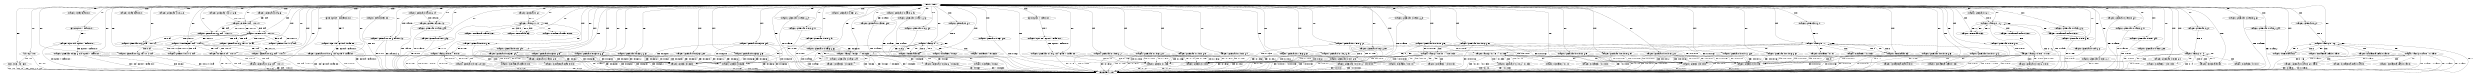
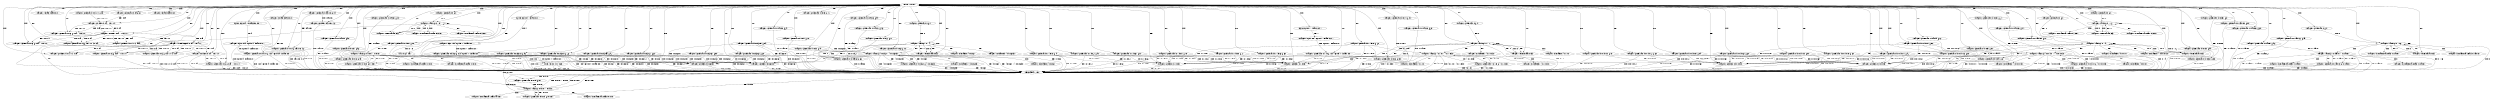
node "(<operator>.assignment,ovoyg = 43)": removed
edge "(<operator>.assignment,prxset[0] = 96)" -> "(<operator>.assignment,prxset[12] = 20)": now "(<operator>.assignment,prxset[0] = 96)" -> "(<operator>.lessThan,prxset[0] < prxset[i])"
edge "(<operator>.lessThan,i < 14)" -> "(<operator>.lessThan,owxg[0] < owxg[i])": removed, label "CDG:"
edge "(<operator>.assignment,qzlokzdl[6] = 28)" -> "(<operator>.lessThan,*qzlokzdl < *(qzlokzdl+i))": now "(<operator>.lessThan,i < 9)" -> "(<operator>.lessThan,*qzlokzdl < *(qzlokzdl+i))"
edge "(<operator>.assignment,guwf[0] = guwf[i])" -> "(<operator>.lessThan,guwf[0] < guwf[i])": now "(<operator>.assignment,pdzniad[6] = 38)" -> "(<operator>.lessThan,guwf[0] < guwf[i])"
edge "(<operator>.assignment,guwf[0] = 81)" -> "(METHOD_RETURN,void)": reversed
